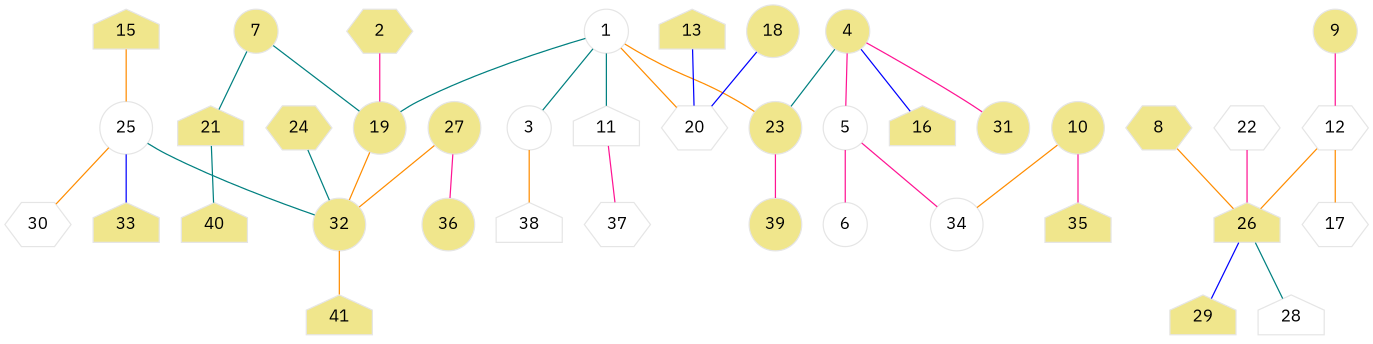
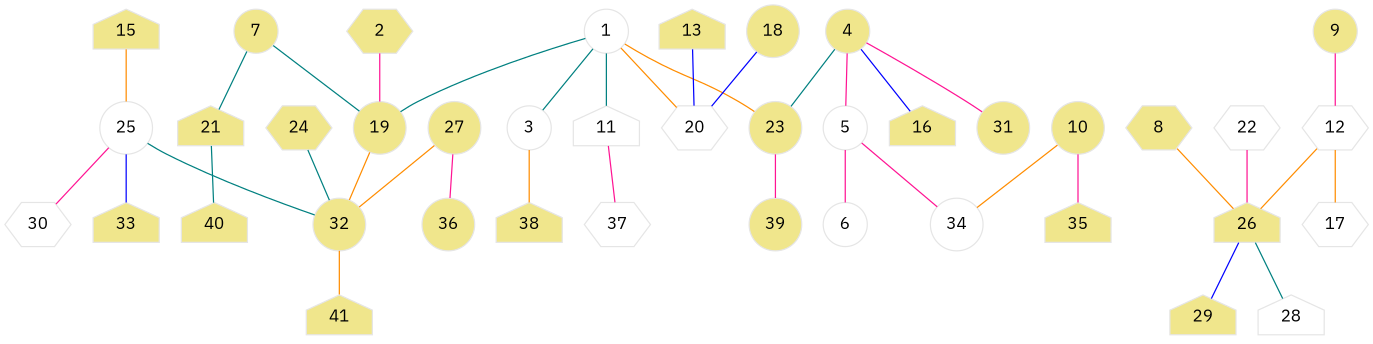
edge "25" -- "30": color darkorange -> deeppink
node "38": fillcolor white -> khaki
